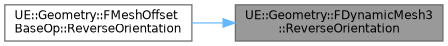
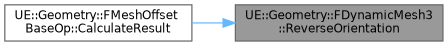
node "UE::Geometry::FMeshOffset BaseOp::ReverseOrientation": label "UE::Geometry::FMeshOffset BaseOp::ReverseOrientation" -> "UE::Geometry::FMeshOffset BaseOp::CalculateResult"
